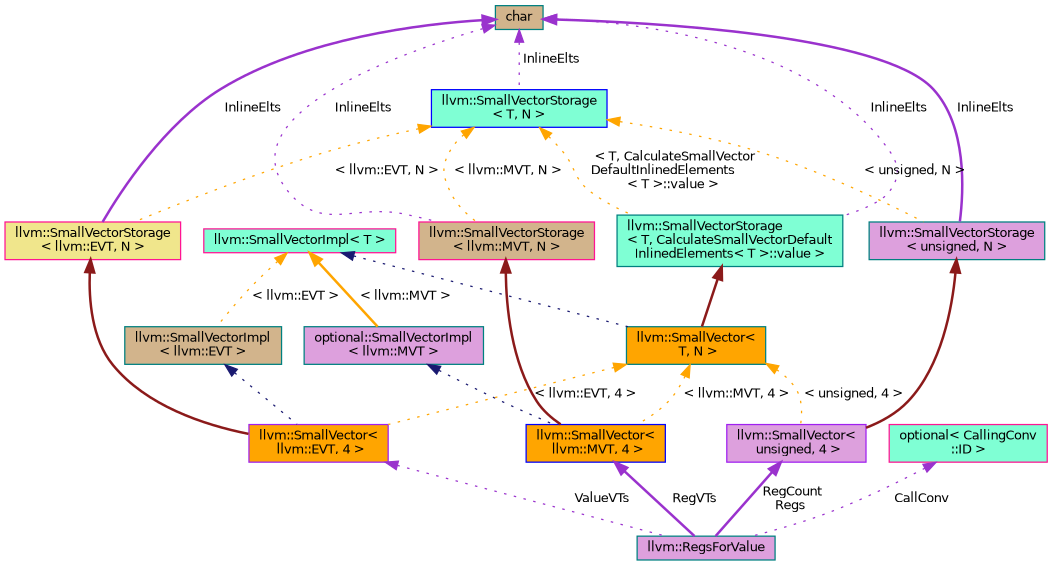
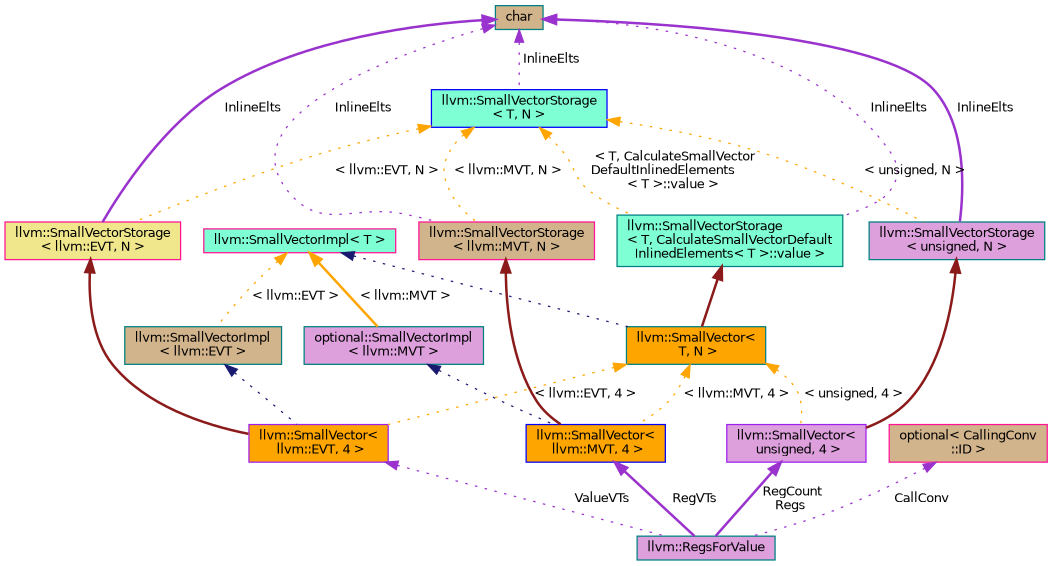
node "optional< CallingConv ::ID >": fillcolor aquamarine -> tan
